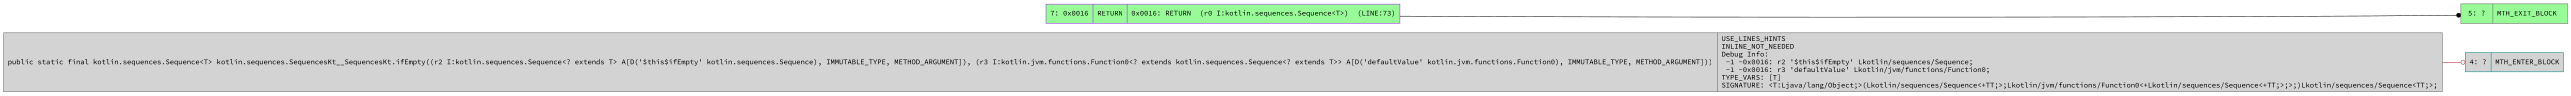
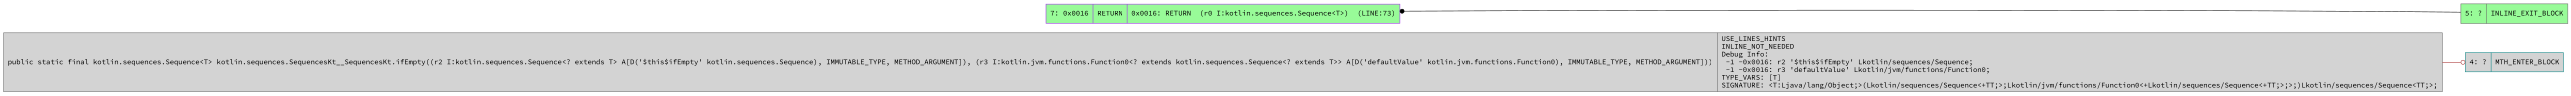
node "5: ?": text "MTH_EXIT_BLOCK" -> "INLINE_EXIT_BLOCK"
edge "7: 0x0016" -> "5: ?": reversed
